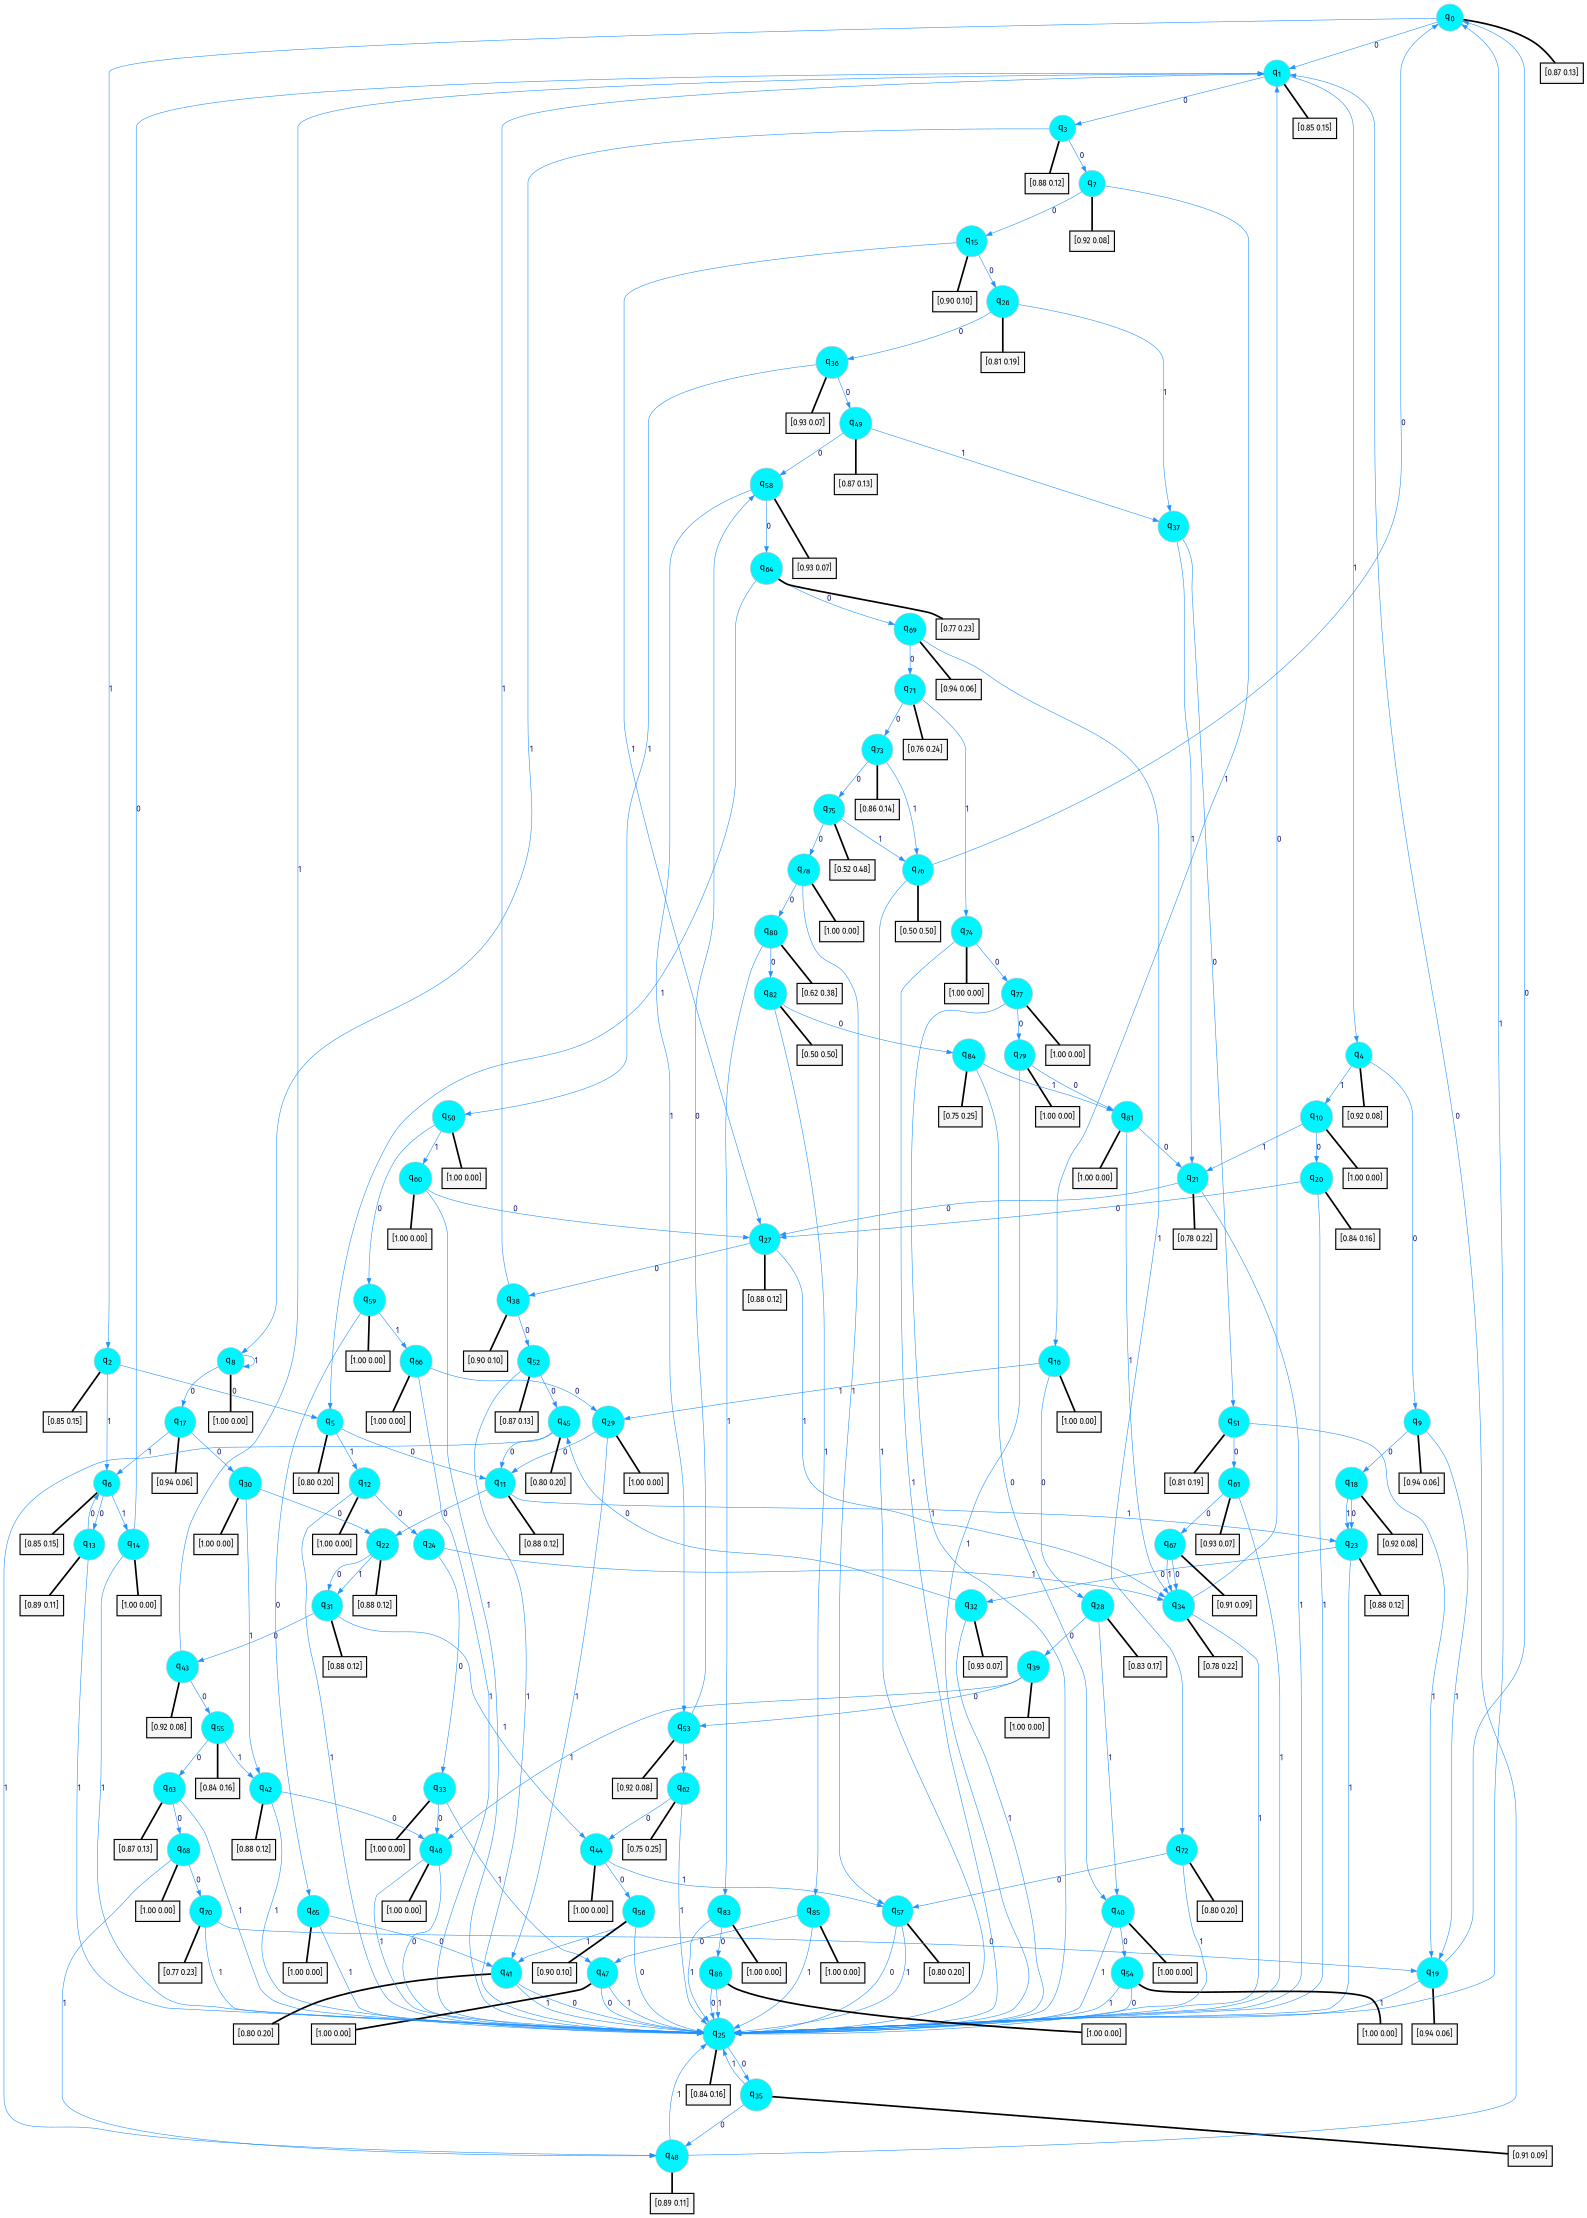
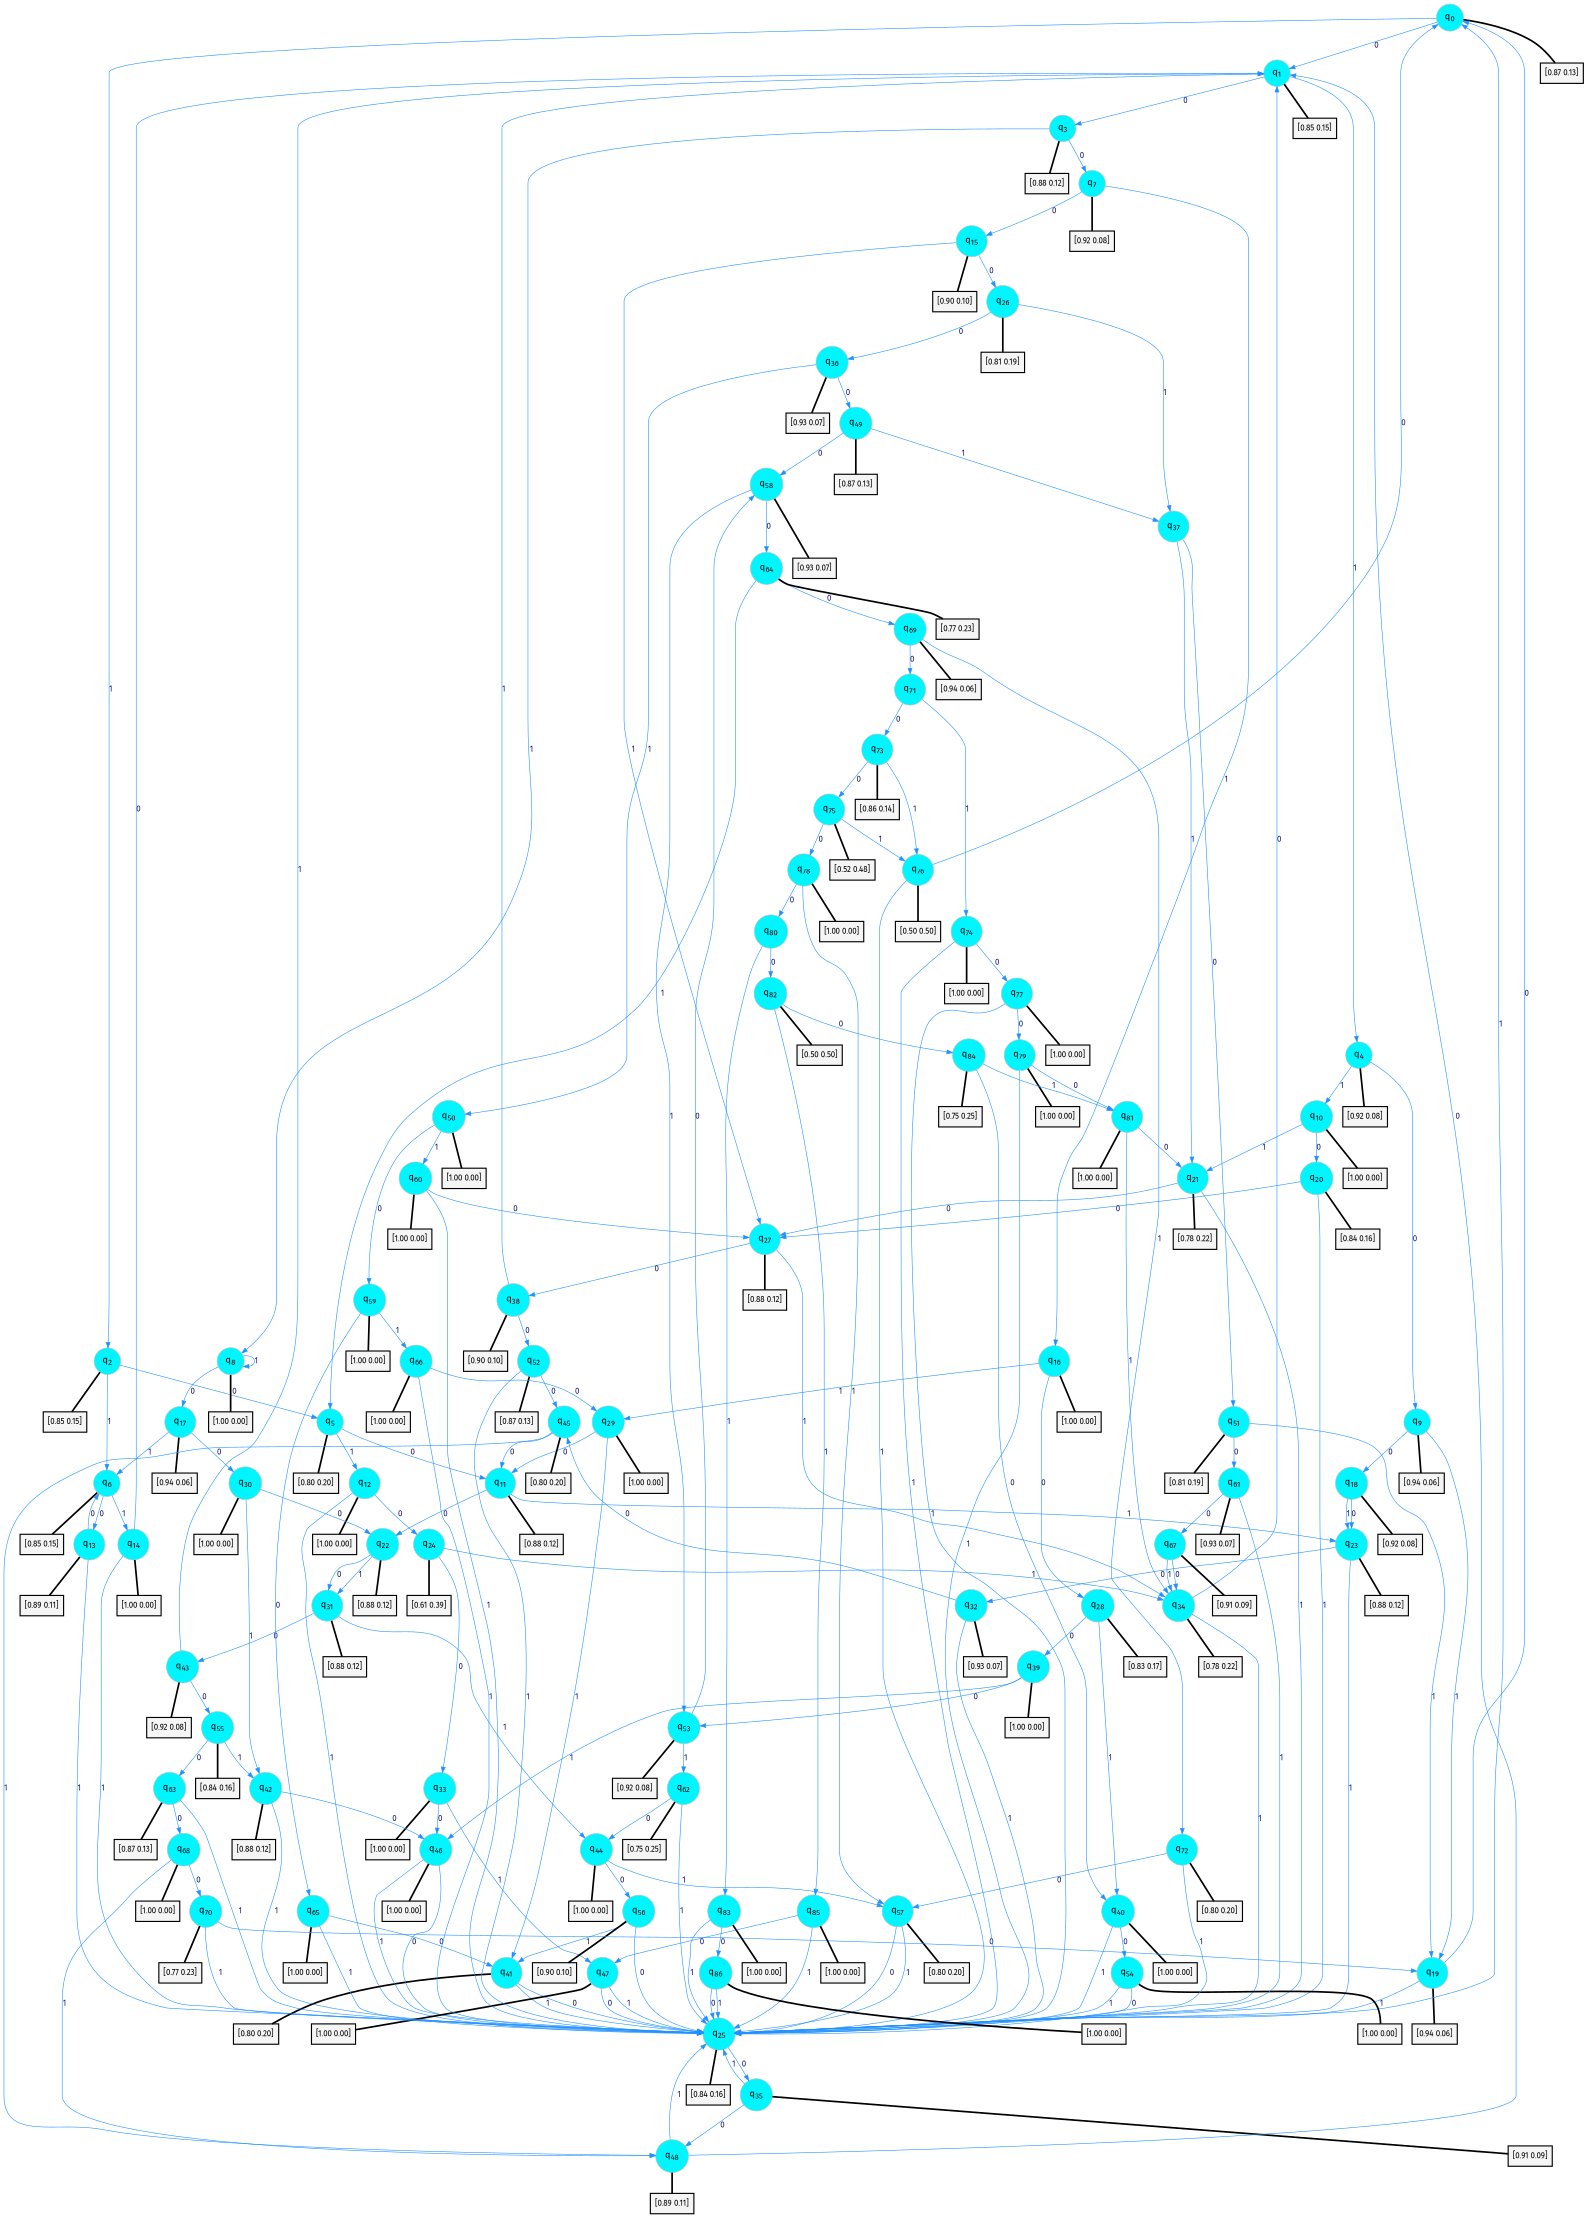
node "[0.76 0.24]": removed
node "[0.62 0.38]": removed
node "[0.61 0.39]": added
